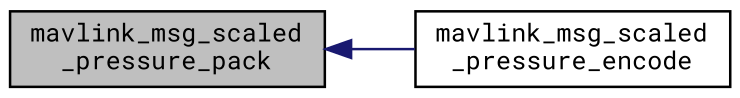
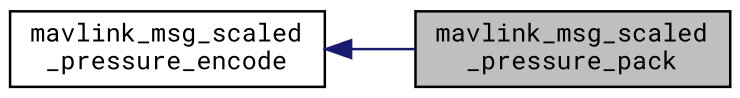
edge "mavlink_msg_scaled _pressure_encode" -> "mavlink_msg_scaled _pressure_pack": reversed
